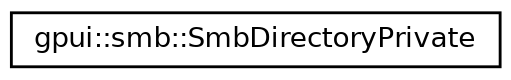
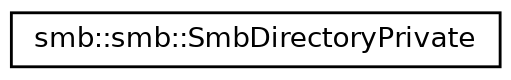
node "gpui::smb::SmbDirectoryPrivate": label "gpui::smb::SmbDirectoryPrivate" -> "smb::smb::SmbDirectoryPrivate"
